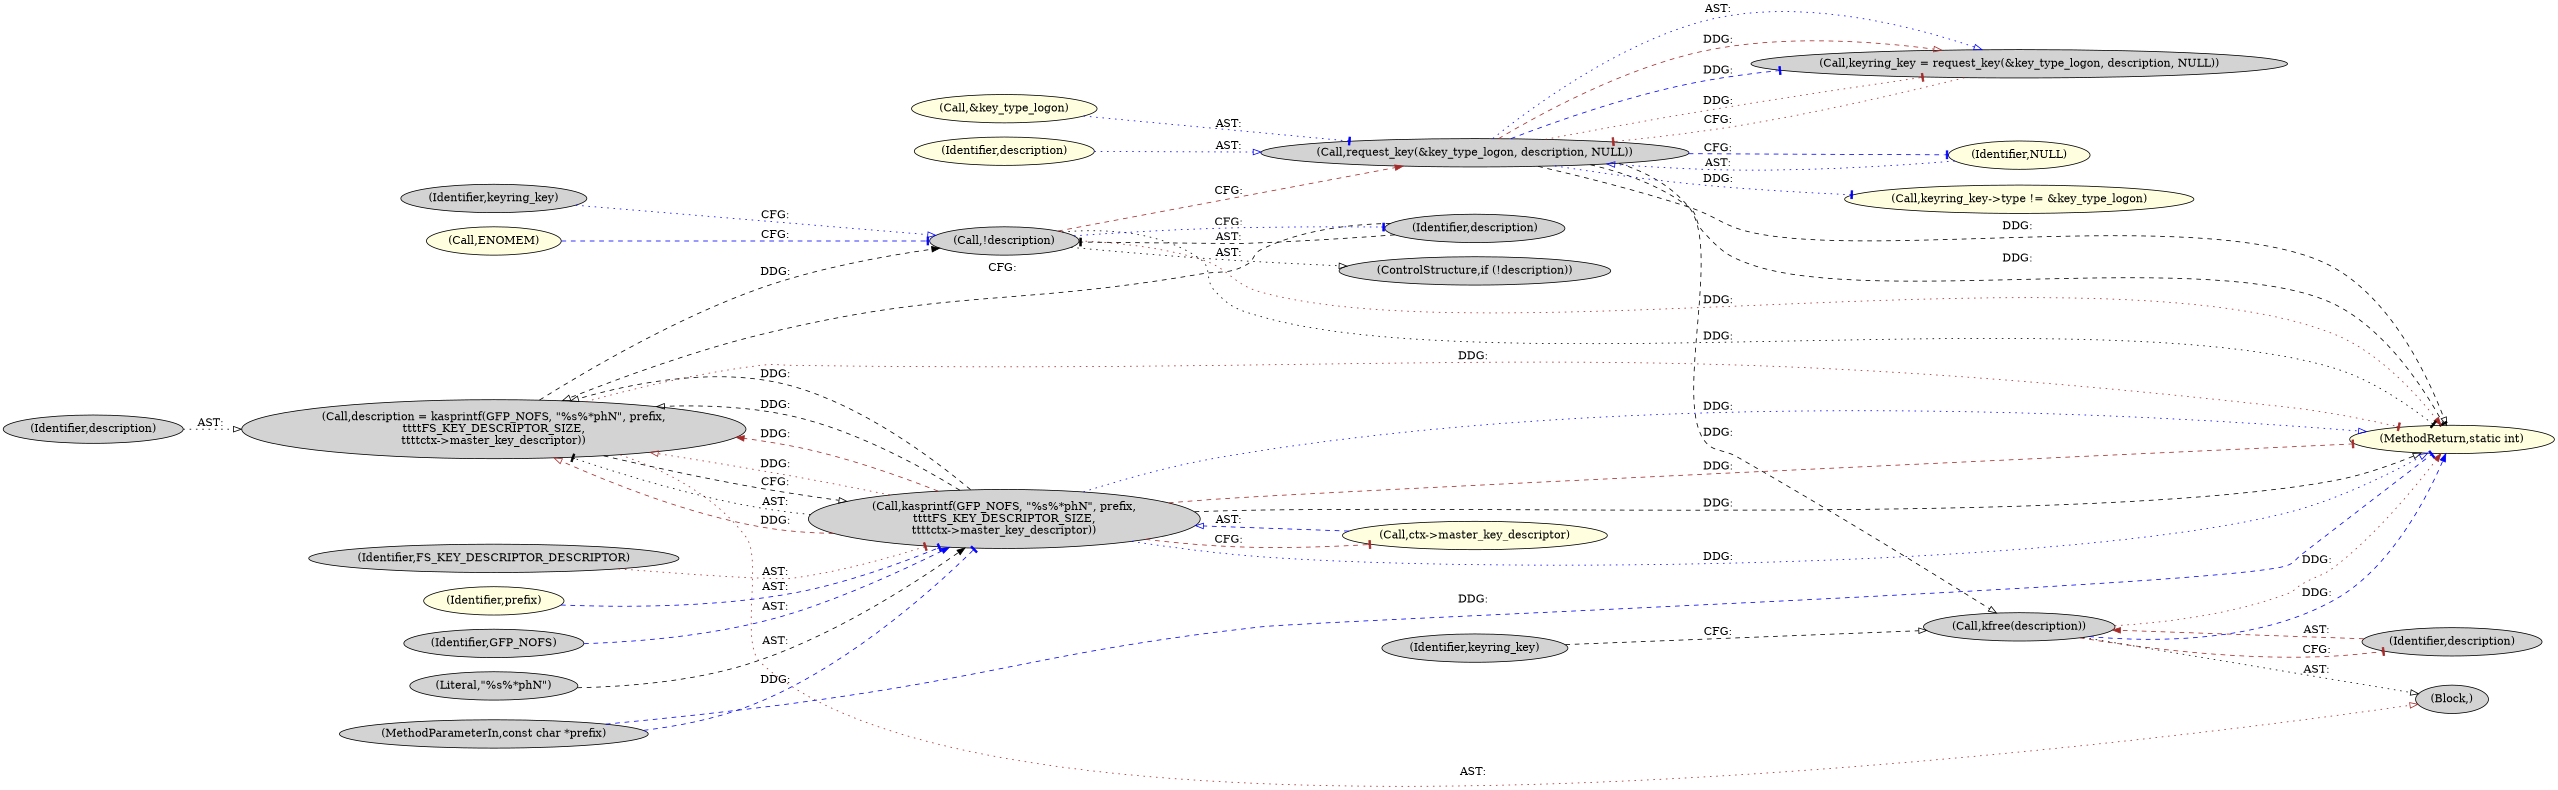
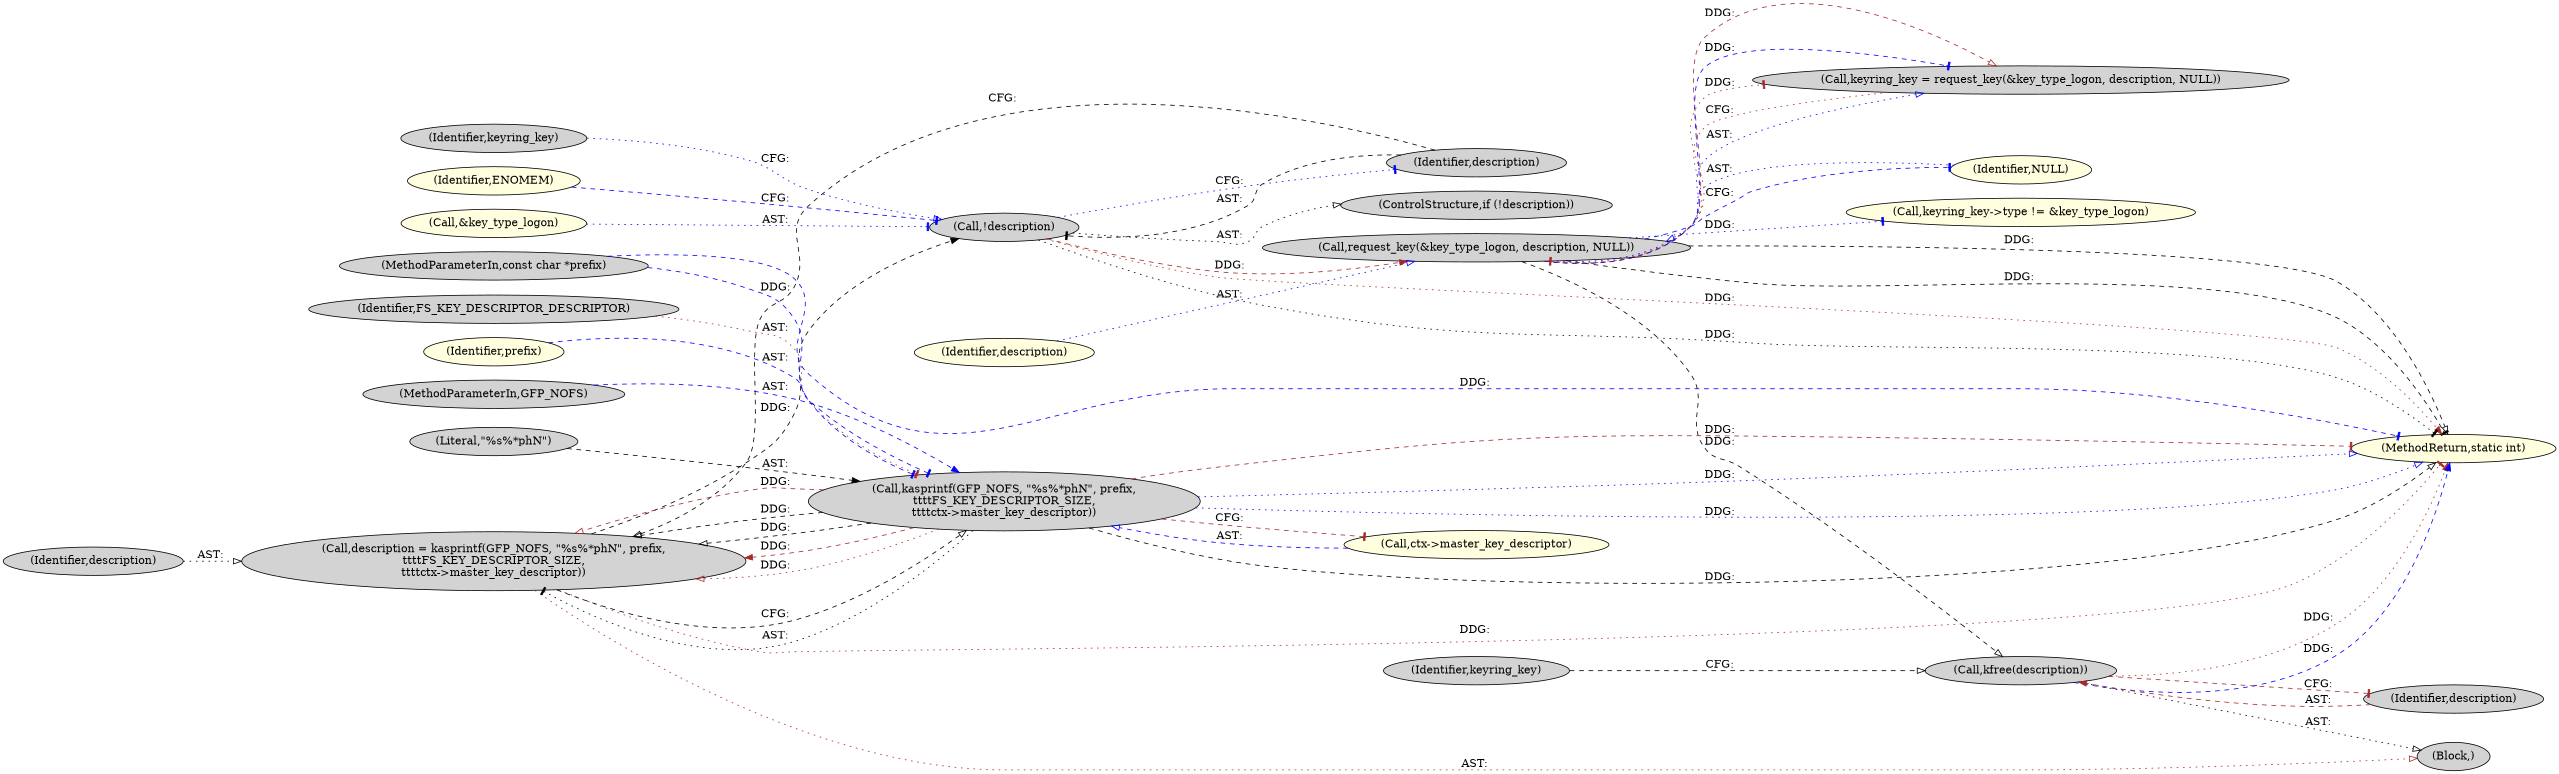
edge "(Call,&key_type_logon)" -> "(Call,request_key(&key_type_logon, description, NULL))": now "(Call,&key_type_logon)" -> "(Call,!description)"
edge "(Call,!description)" -> "(Call,request_key(&key_type_logon, description, NULL))": label "CFG: " -> "DDG: "
node "(Call,ENOMEM)": label "(Call,ENOMEM)" -> "(Identifier,ENOMEM)"
node "(Identifier,GFP_NOFS)": label "(Identifier,GFP_NOFS)" -> "(MethodParameterIn,GFP_NOFS)"
